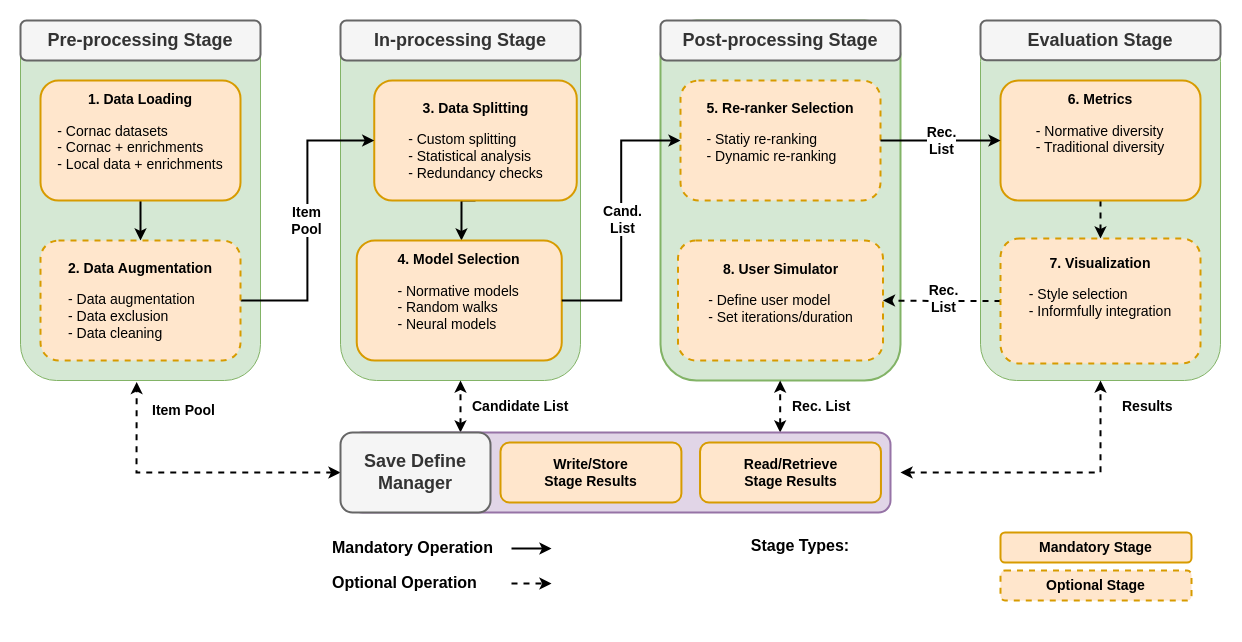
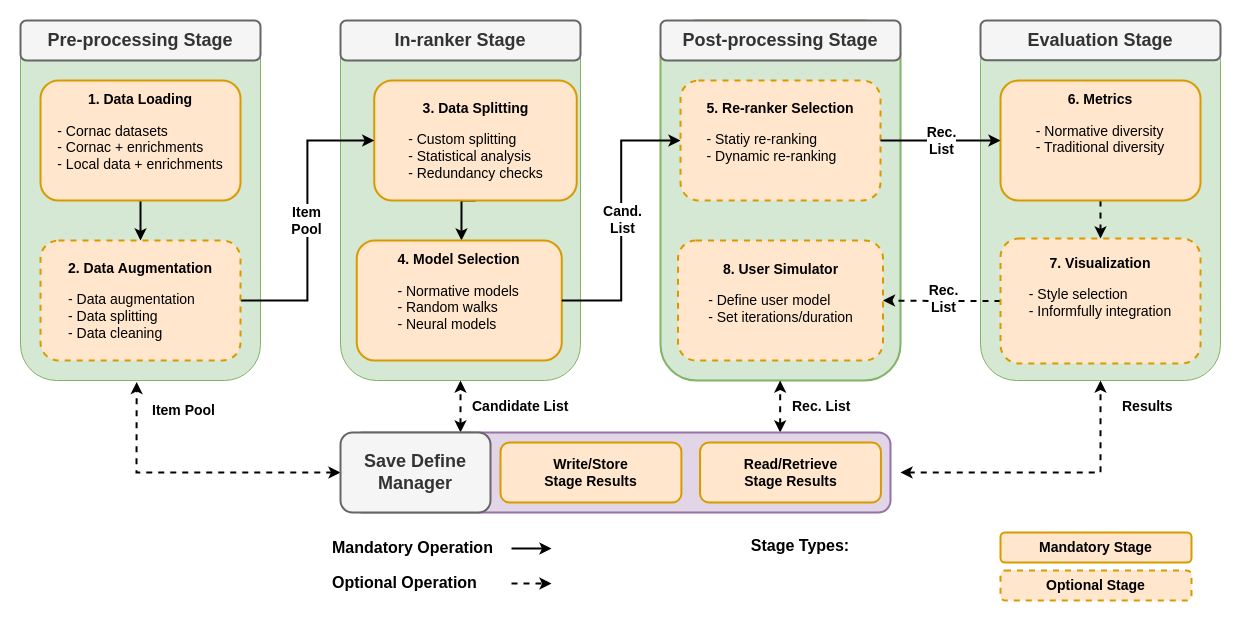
node "In-processing Stage": label "In-processing Stage" -> "In-ranker Stage"
node "2. Data Augmentation - Data augmentation - Data exclusion - Data cleaning": label "2. Data Augmentation - Data augmentation - Data exclusion - Data cleaning" -> "2. Data Augmentation - Data augmentation - Data splitting - Data cleaning"
